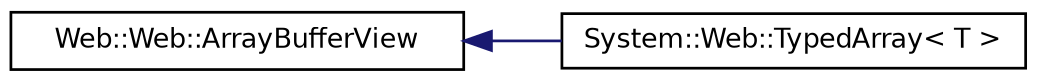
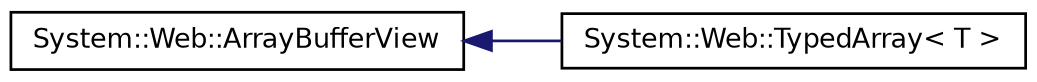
node "Web::Web::ArrayBufferView": label "Web::Web::ArrayBufferView" -> "System::Web::ArrayBufferView"
